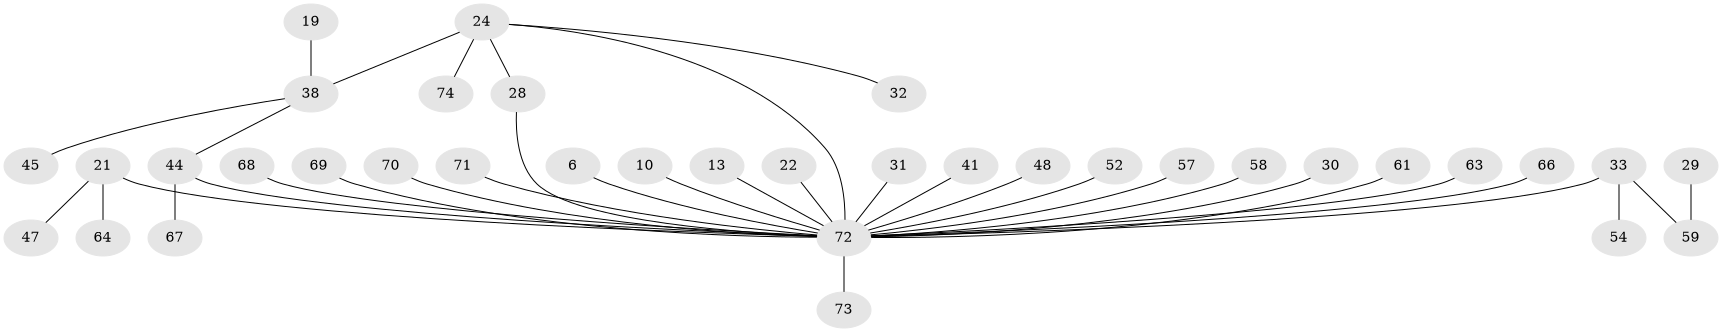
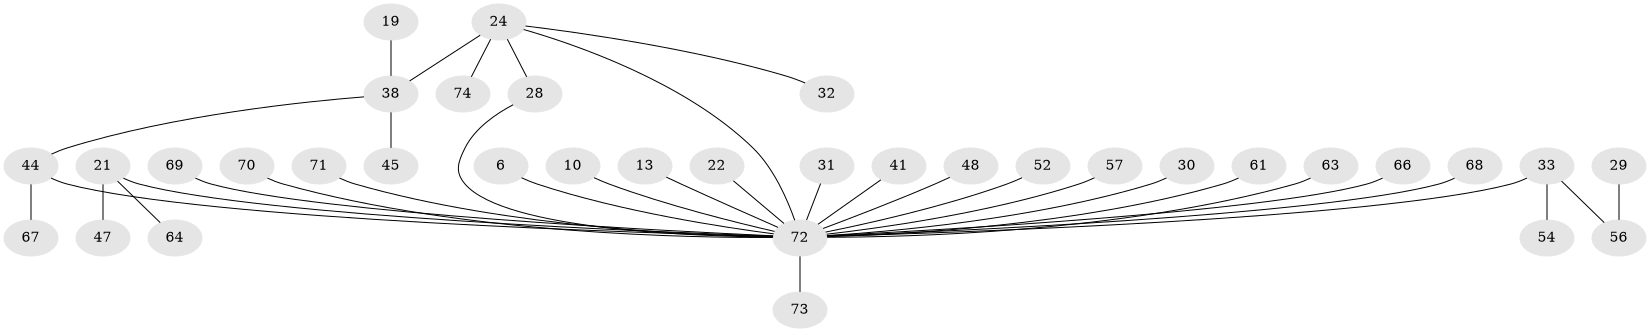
node "58": removed
node "59": label "59" -> "56"
